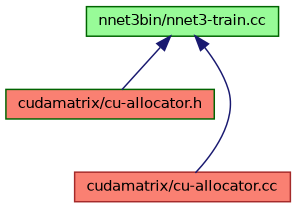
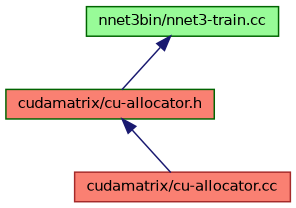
edge "cudamatrix/cu-allocator.cc" -> "nnet3bin/nnet3-train.cc": now "cudamatrix/cu-allocator.cc" -> "cudamatrix/cu-allocator.h"
